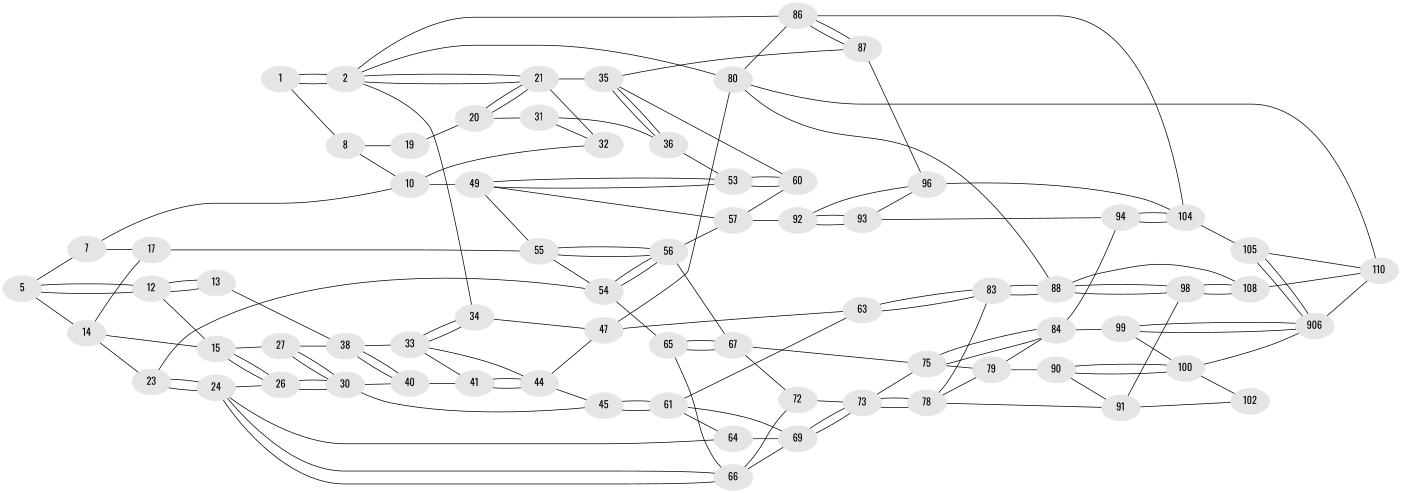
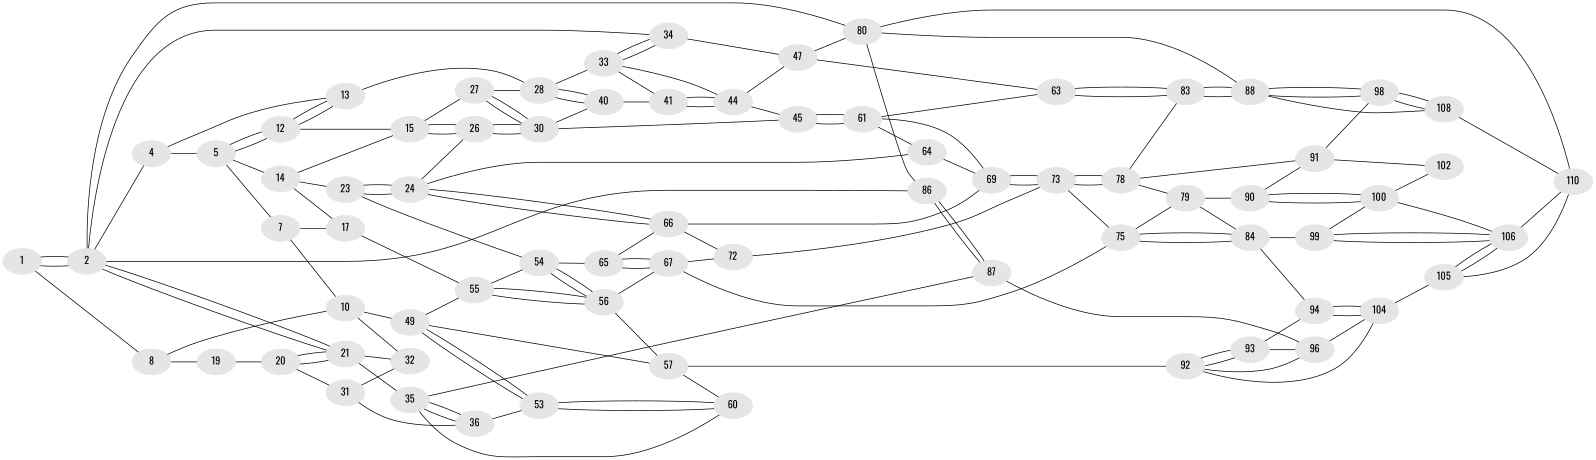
edge "86" -- "104": now "92" -- "104"
node "4": added
node "906": label "906" -> "106"
node "38": label "38" -> "28"
